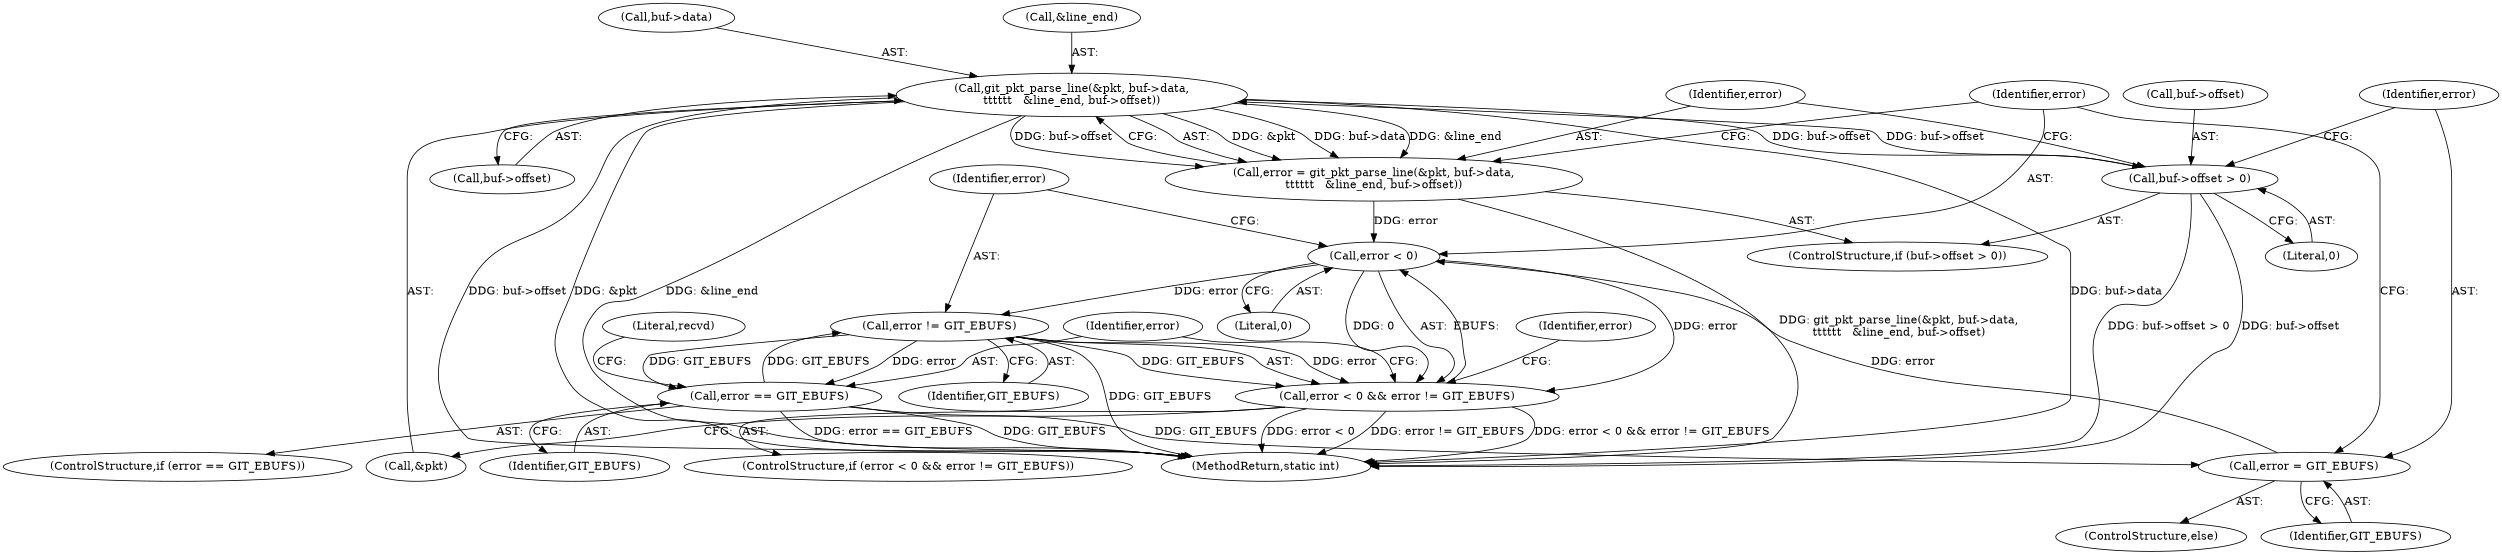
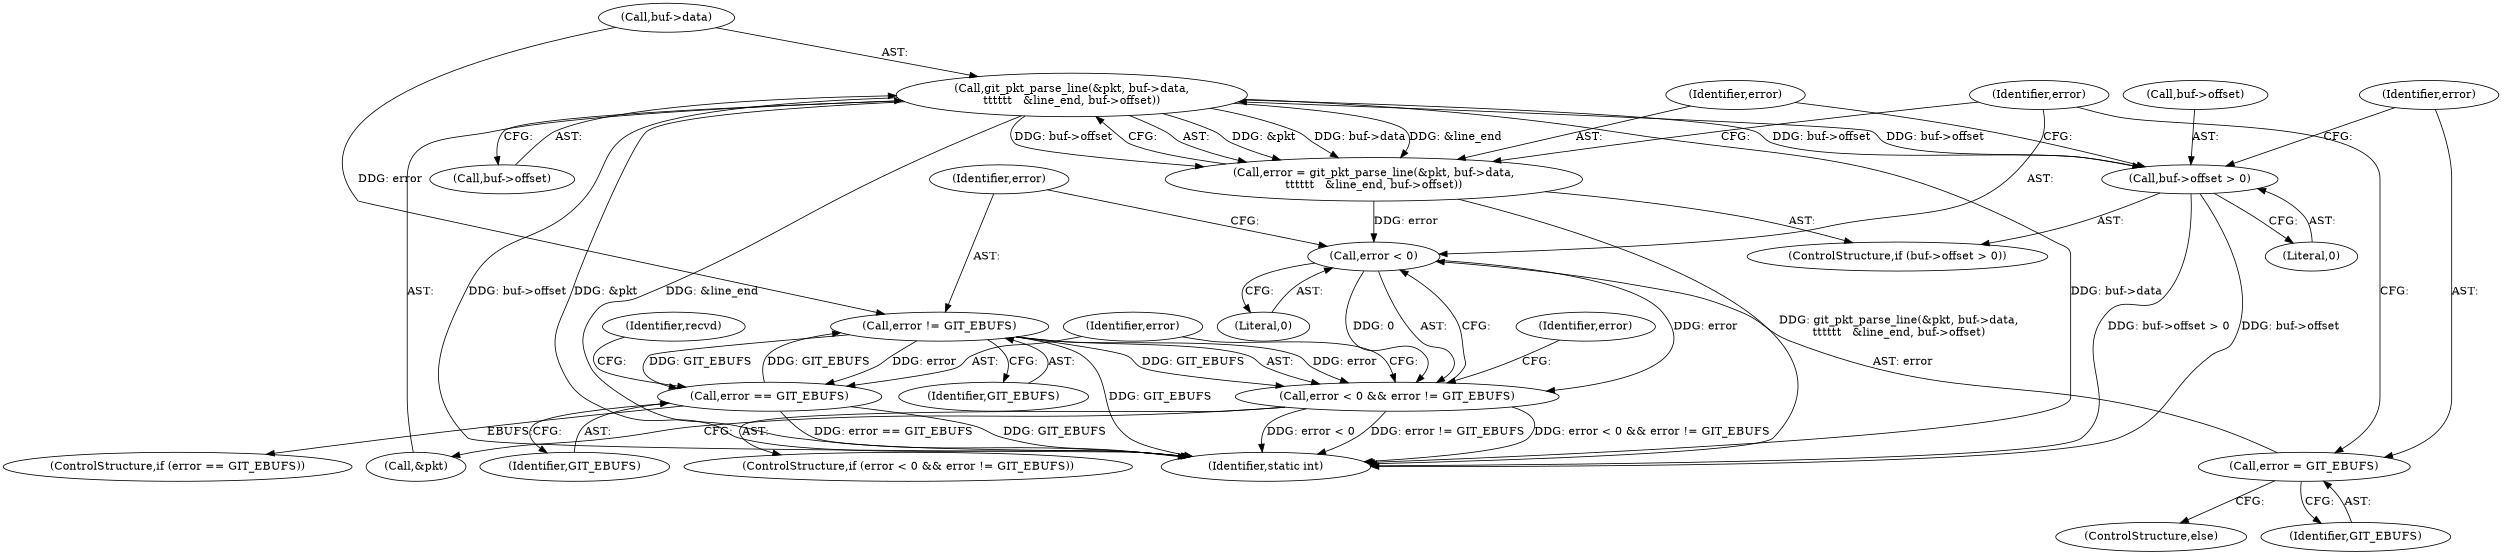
node "(Call,&line_end)": removed
edge "(Call,error < 0)" -> "(Call,error != GIT_EBUFS)": now "(Call,buf->data)" -> "(Call,error != GIT_EBUFS)"
node "(Literal,recvd)": label "(Literal,recvd)" -> "(Identifier,recvd)"
edge "(Call,error < 0 && error != GIT_EBUFS)" -> "(Call,error < 0)": label "EBUFS: " -> "CFG: "
edge "(Call,error = GIT_EBUFS)" -> "(Call,error < 0)": label "DDG: error" -> "AST: error"
edge "(Call,error == GIT_EBUFS)" -> "(ControlStructure,if (error == GIT_EBUFS))": label "AST: " -> "EBUFS: "
edge "(Call,error == GIT_EBUFS)" -> "(Call,error = GIT_EBUFS)": removed, label "DDG: GIT_EBUFS"
node "(MethodReturn,static int)": label "(MethodReturn,static int)" -> "(Identifier,static int)"
edge "(Call,error = GIT_EBUFS)" -> "(ControlStructure,else)": label "AST: " -> "CFG: "
